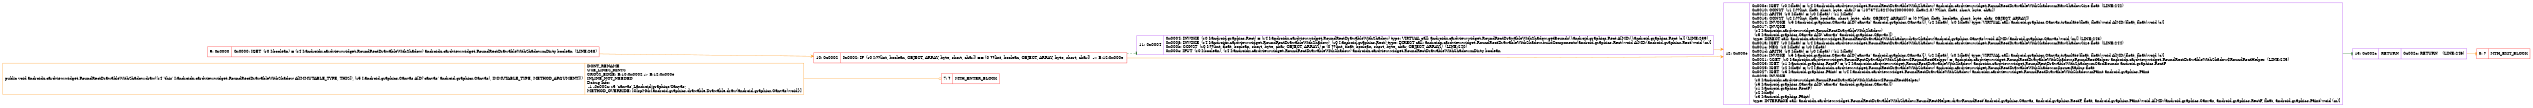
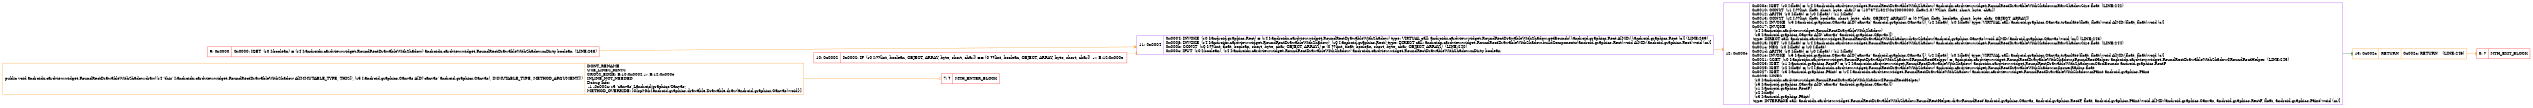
edge "11: 0x0004" -> "12: 0x000e": arrowhead vee -> tee
edge "10: 0x0002" -> "11: 0x0004": color darkgreen -> darkorange
node "13: 0x002c": color purple -> darkorange
edge "9: 0x0000" -> "10: 0x0002": now "9: 0x0000" -> "11: 0x0004"
edge "10: 0x0002" -> "12: 0x000e": removed
node "12: 0x000e": text "0x0029: INVOKE" -> "0x0029: LINES"
